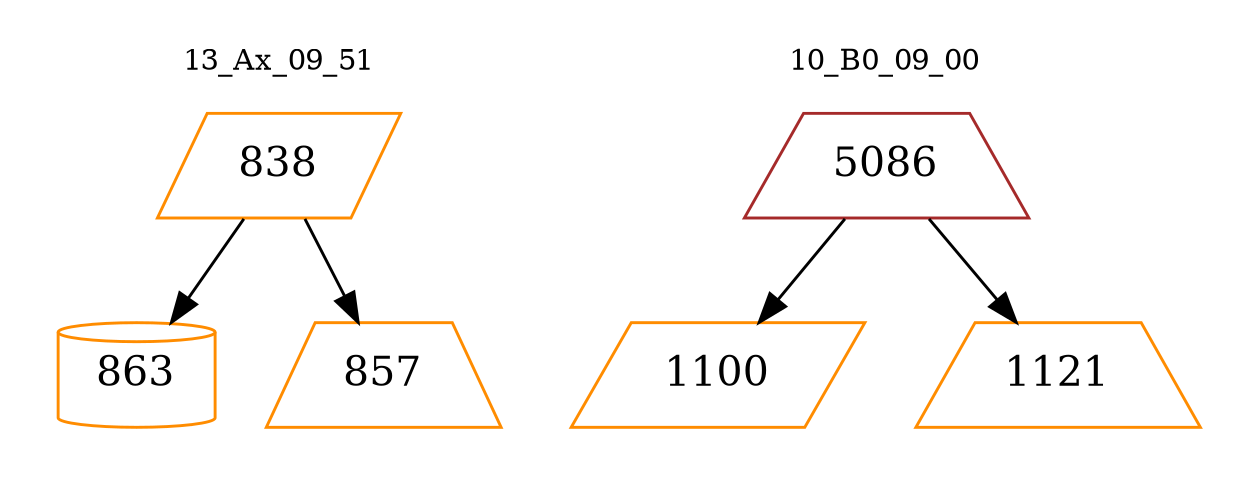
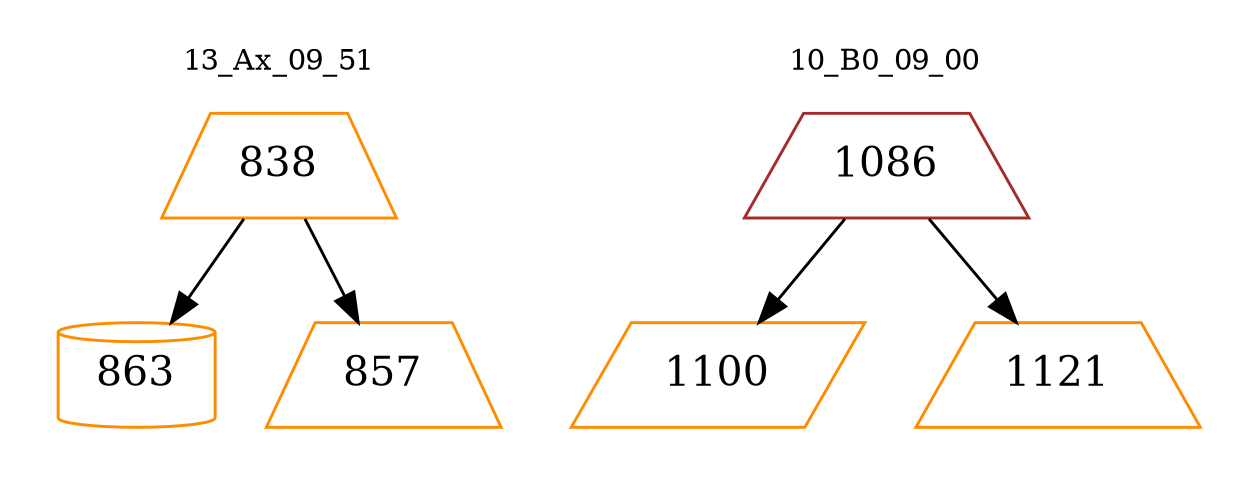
node "838": shape parallelogram -> trapezium
node "5086": label "5086" -> "1086"
